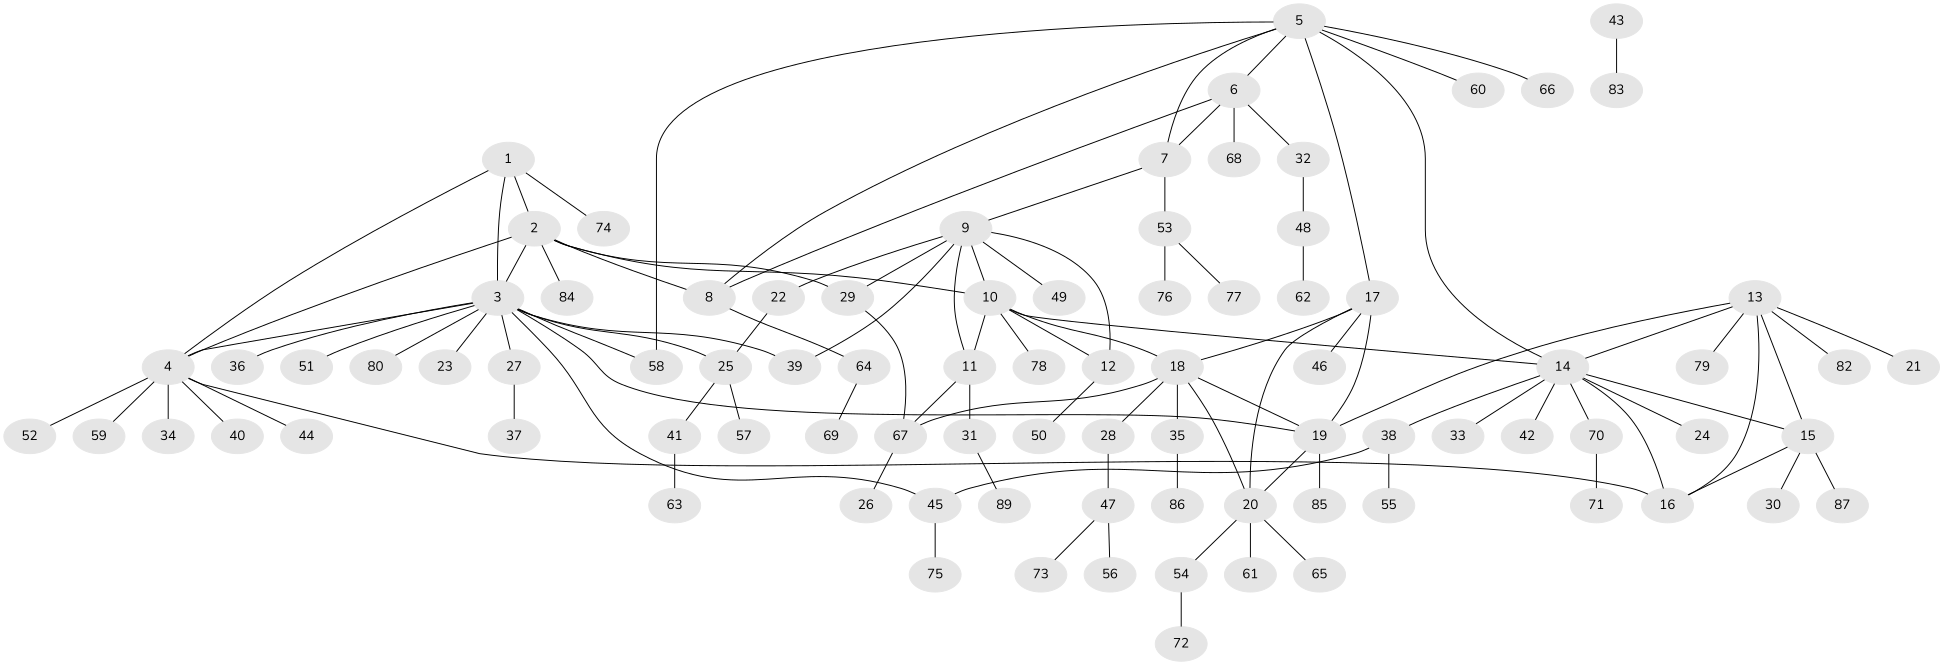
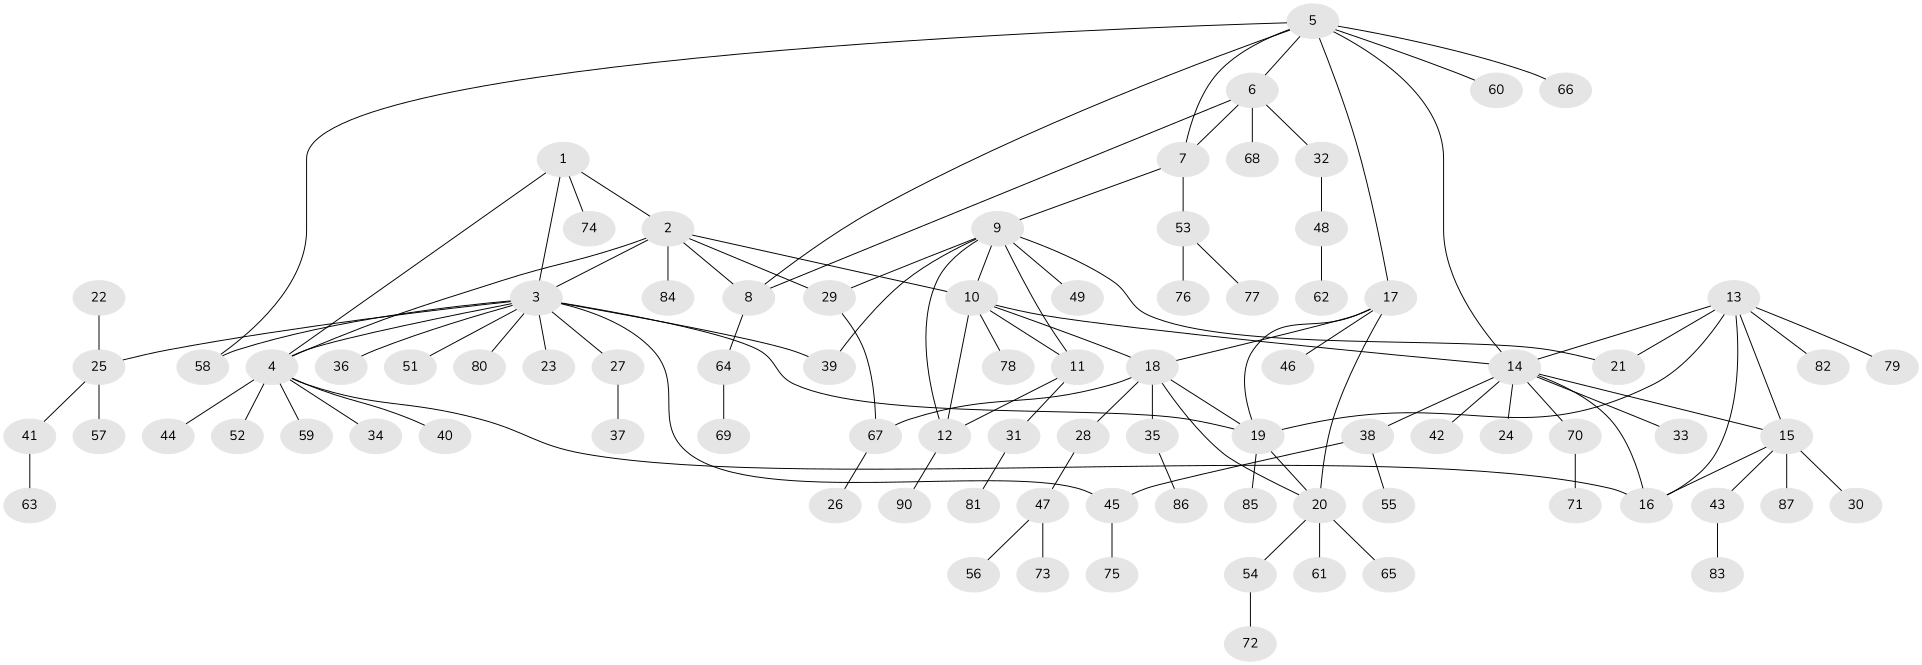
edge "9" -- "22": now "9" -- "21"
edge "11" -- "67": now "11" -- "12"
node "50": label "50" -> "90"
edge "15" -- "43": added
node "89": label "89" -> "81"
